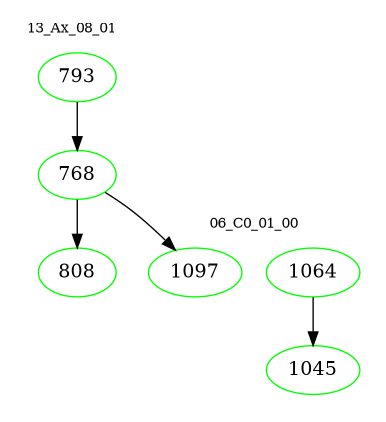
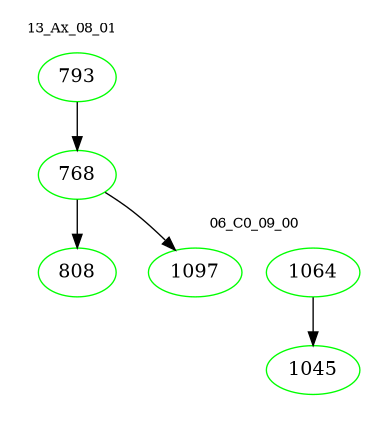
cluster "06_C0_01_00": label "06_C0_01_00" -> "06_C0_09_00"
